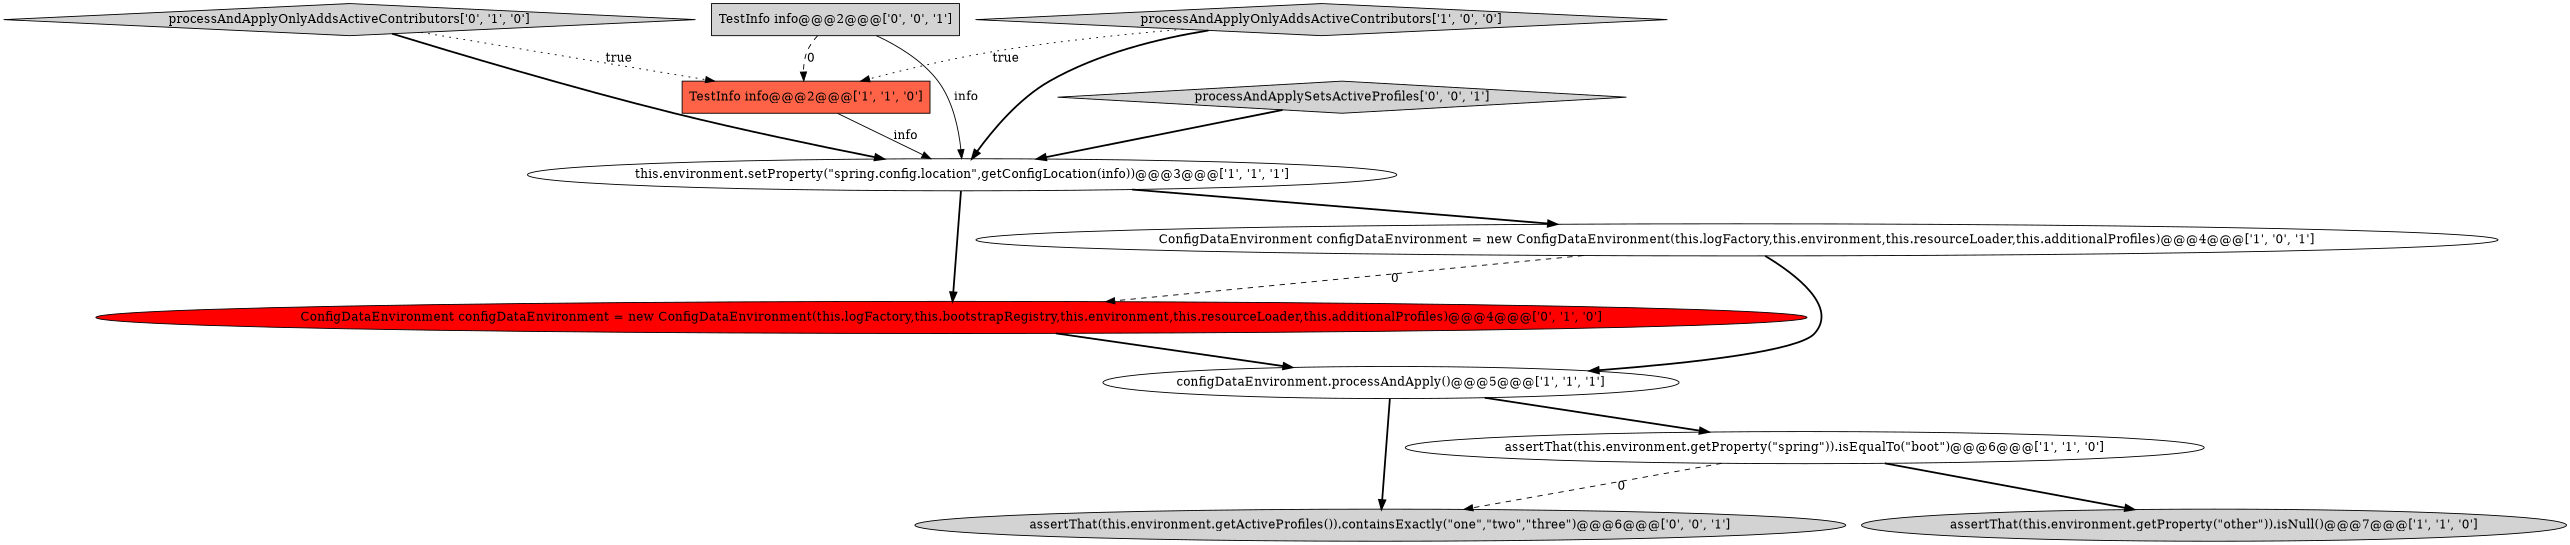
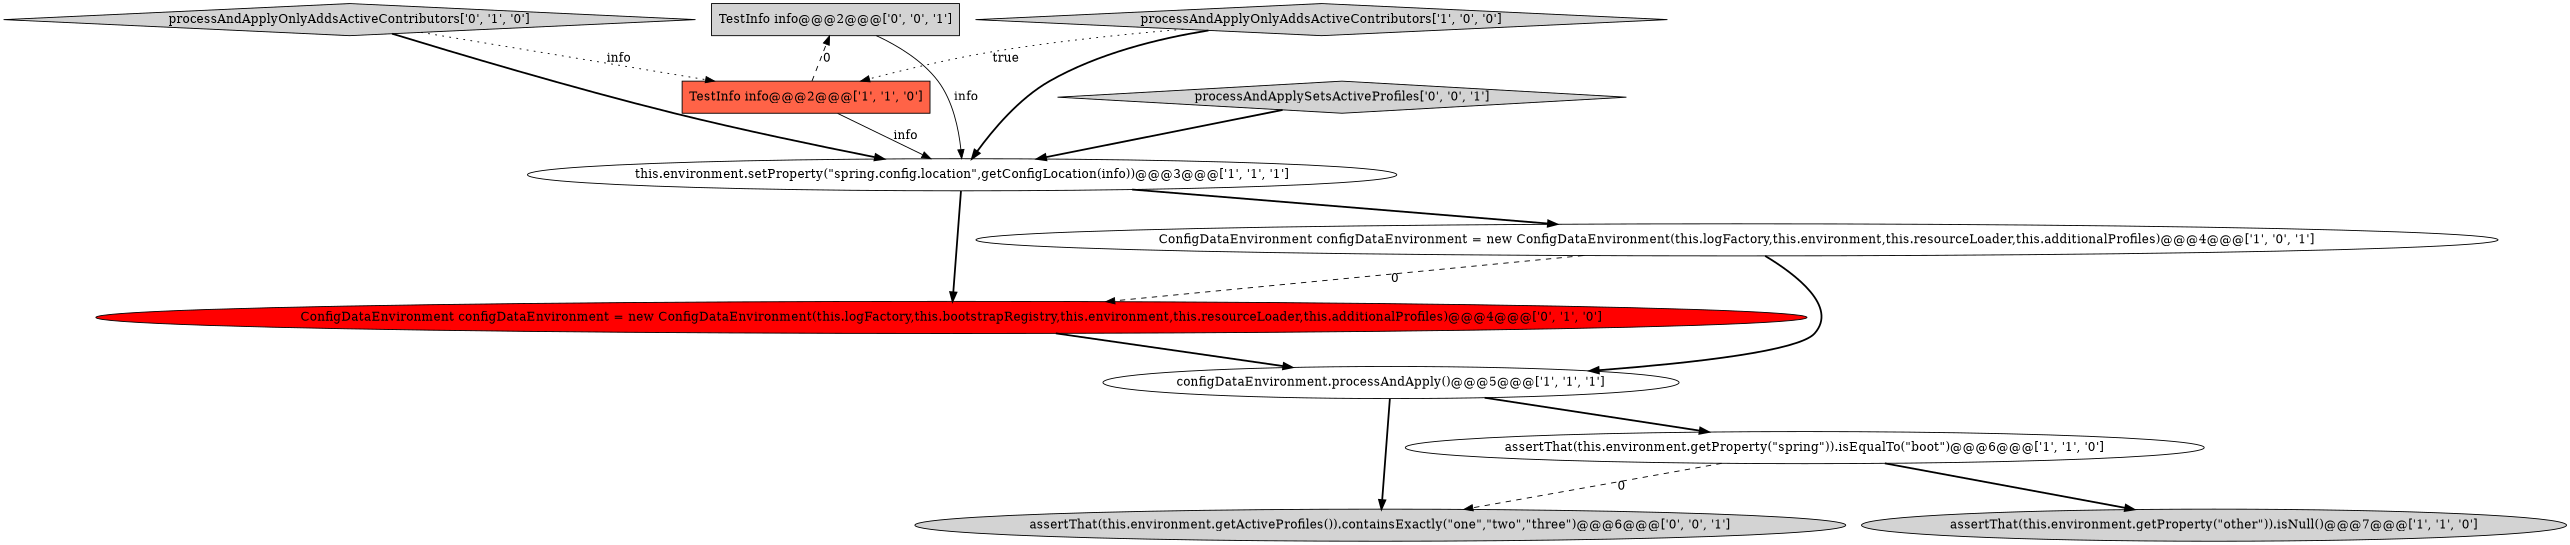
edge "TestInfo info@@@2@@@['0', '0', '1']" -> "TestInfo info@@@2@@@['1', '1', '0']": reversed
edge "processAndApplyOnlyAddsActiveContributors['0', '1', '0']" -> "TestInfo info@@@2@@@['1', '1', '0']": label "true" -> "info"
